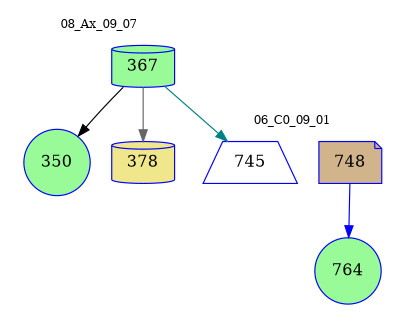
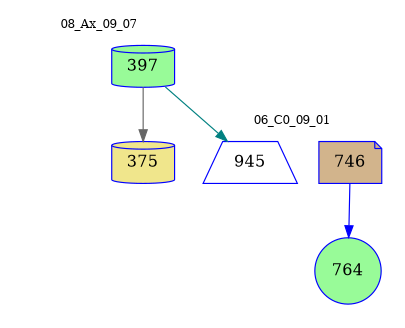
node "367": label "367" -> "397"
node "350": removed
node "378": label "378" -> "375"
node "745": label "745" -> "945"
node "748": label "748" -> "746"
